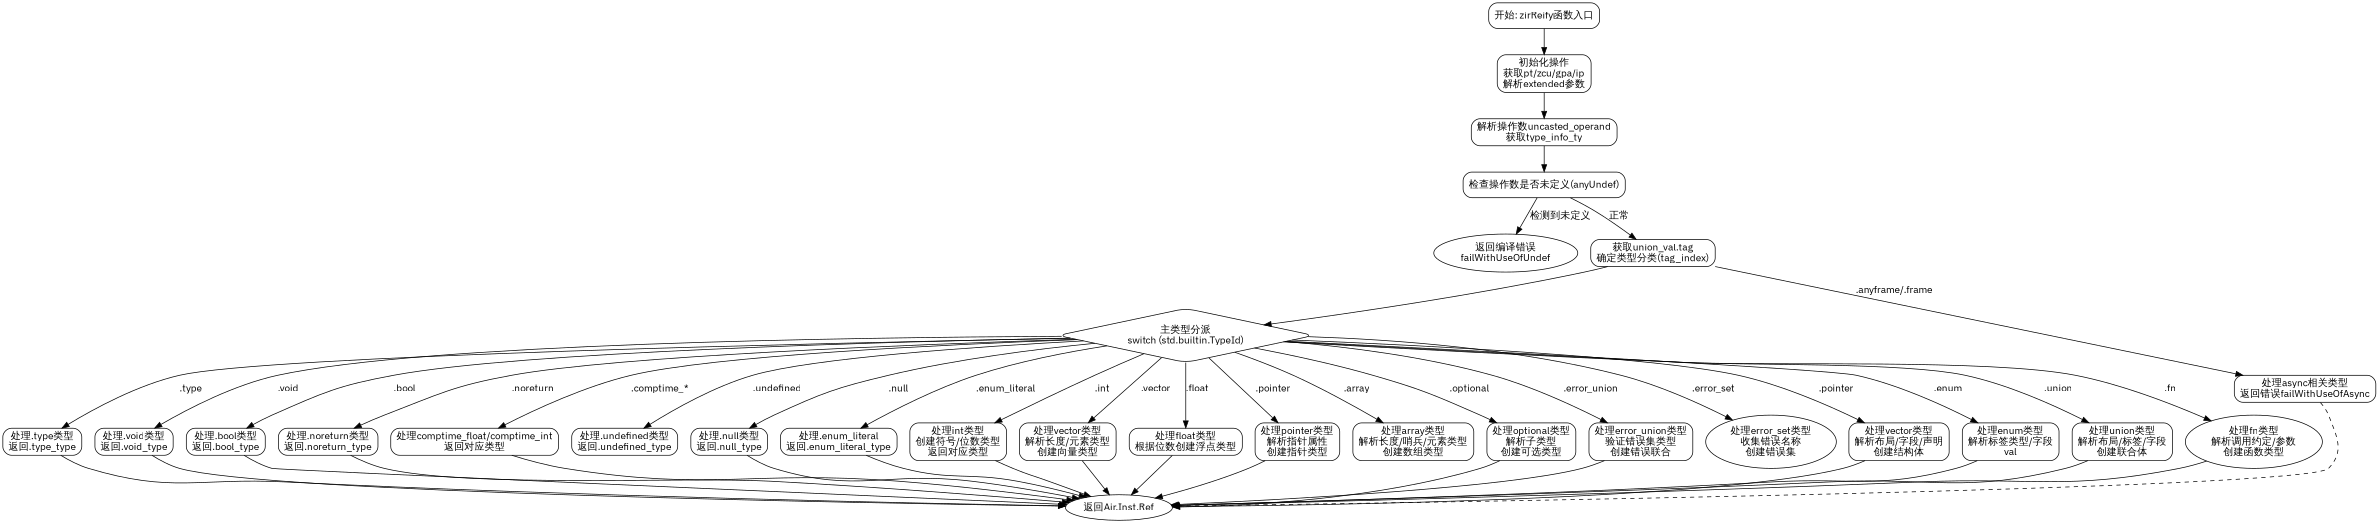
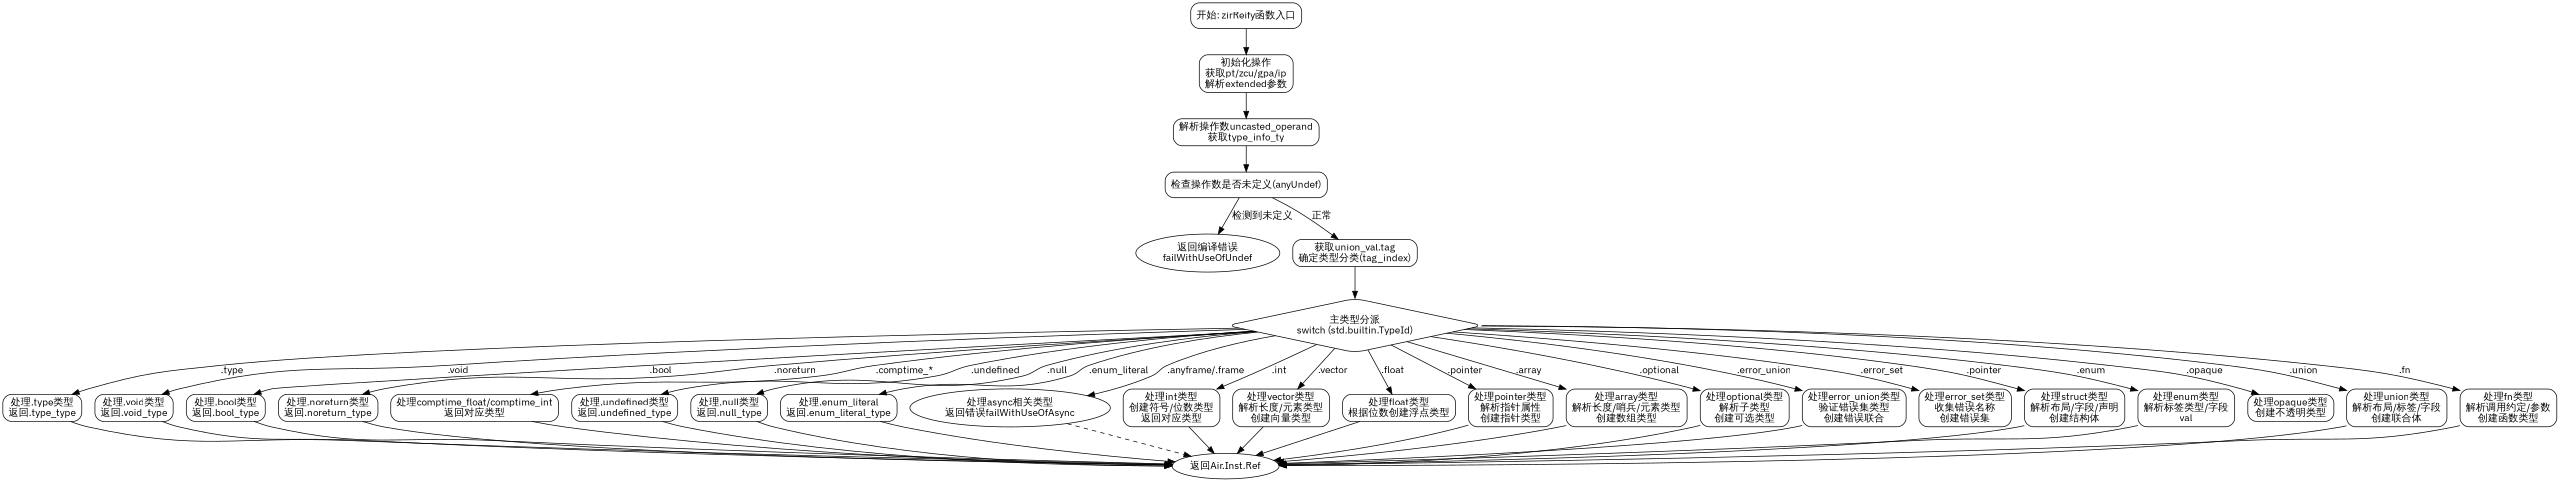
edge "获取union_val.tag 确定类型分类(tag_index)" -> "处理async相关类型 返回错误failWithUseOfAsync": now "主类型分派 switch (std.builtin.TypeId)" -> "处理async相关类型 返回错误failWithUseOfAsync"
node "处理async相关类型 返回错误failWithUseOfAsync": shape box -> ellipse
node "处理opaque类型 创建不透明类型": added
node "处理error_set类型 收集错误名称 创建错误集": shape ellipse -> box
node "处理vector类型 解析布局/字段/声明 创建结构体": label "处理vector类型 解析布局/字段/声明 创建结构体" -> "处理struct类型 解析布局/字段/声明 创建结构体"
node "处理fn类型 解析调用约定/参数 创建函数类型": shape ellipse -> box
edge "处理.undefined类型 返回.undefined_type" -> "返回Air.Inst.Ref": added
edge "处理array类型 解析长度/哨兵/元素类型 创建数组类型" -> "返回Air.Inst.Ref": added
